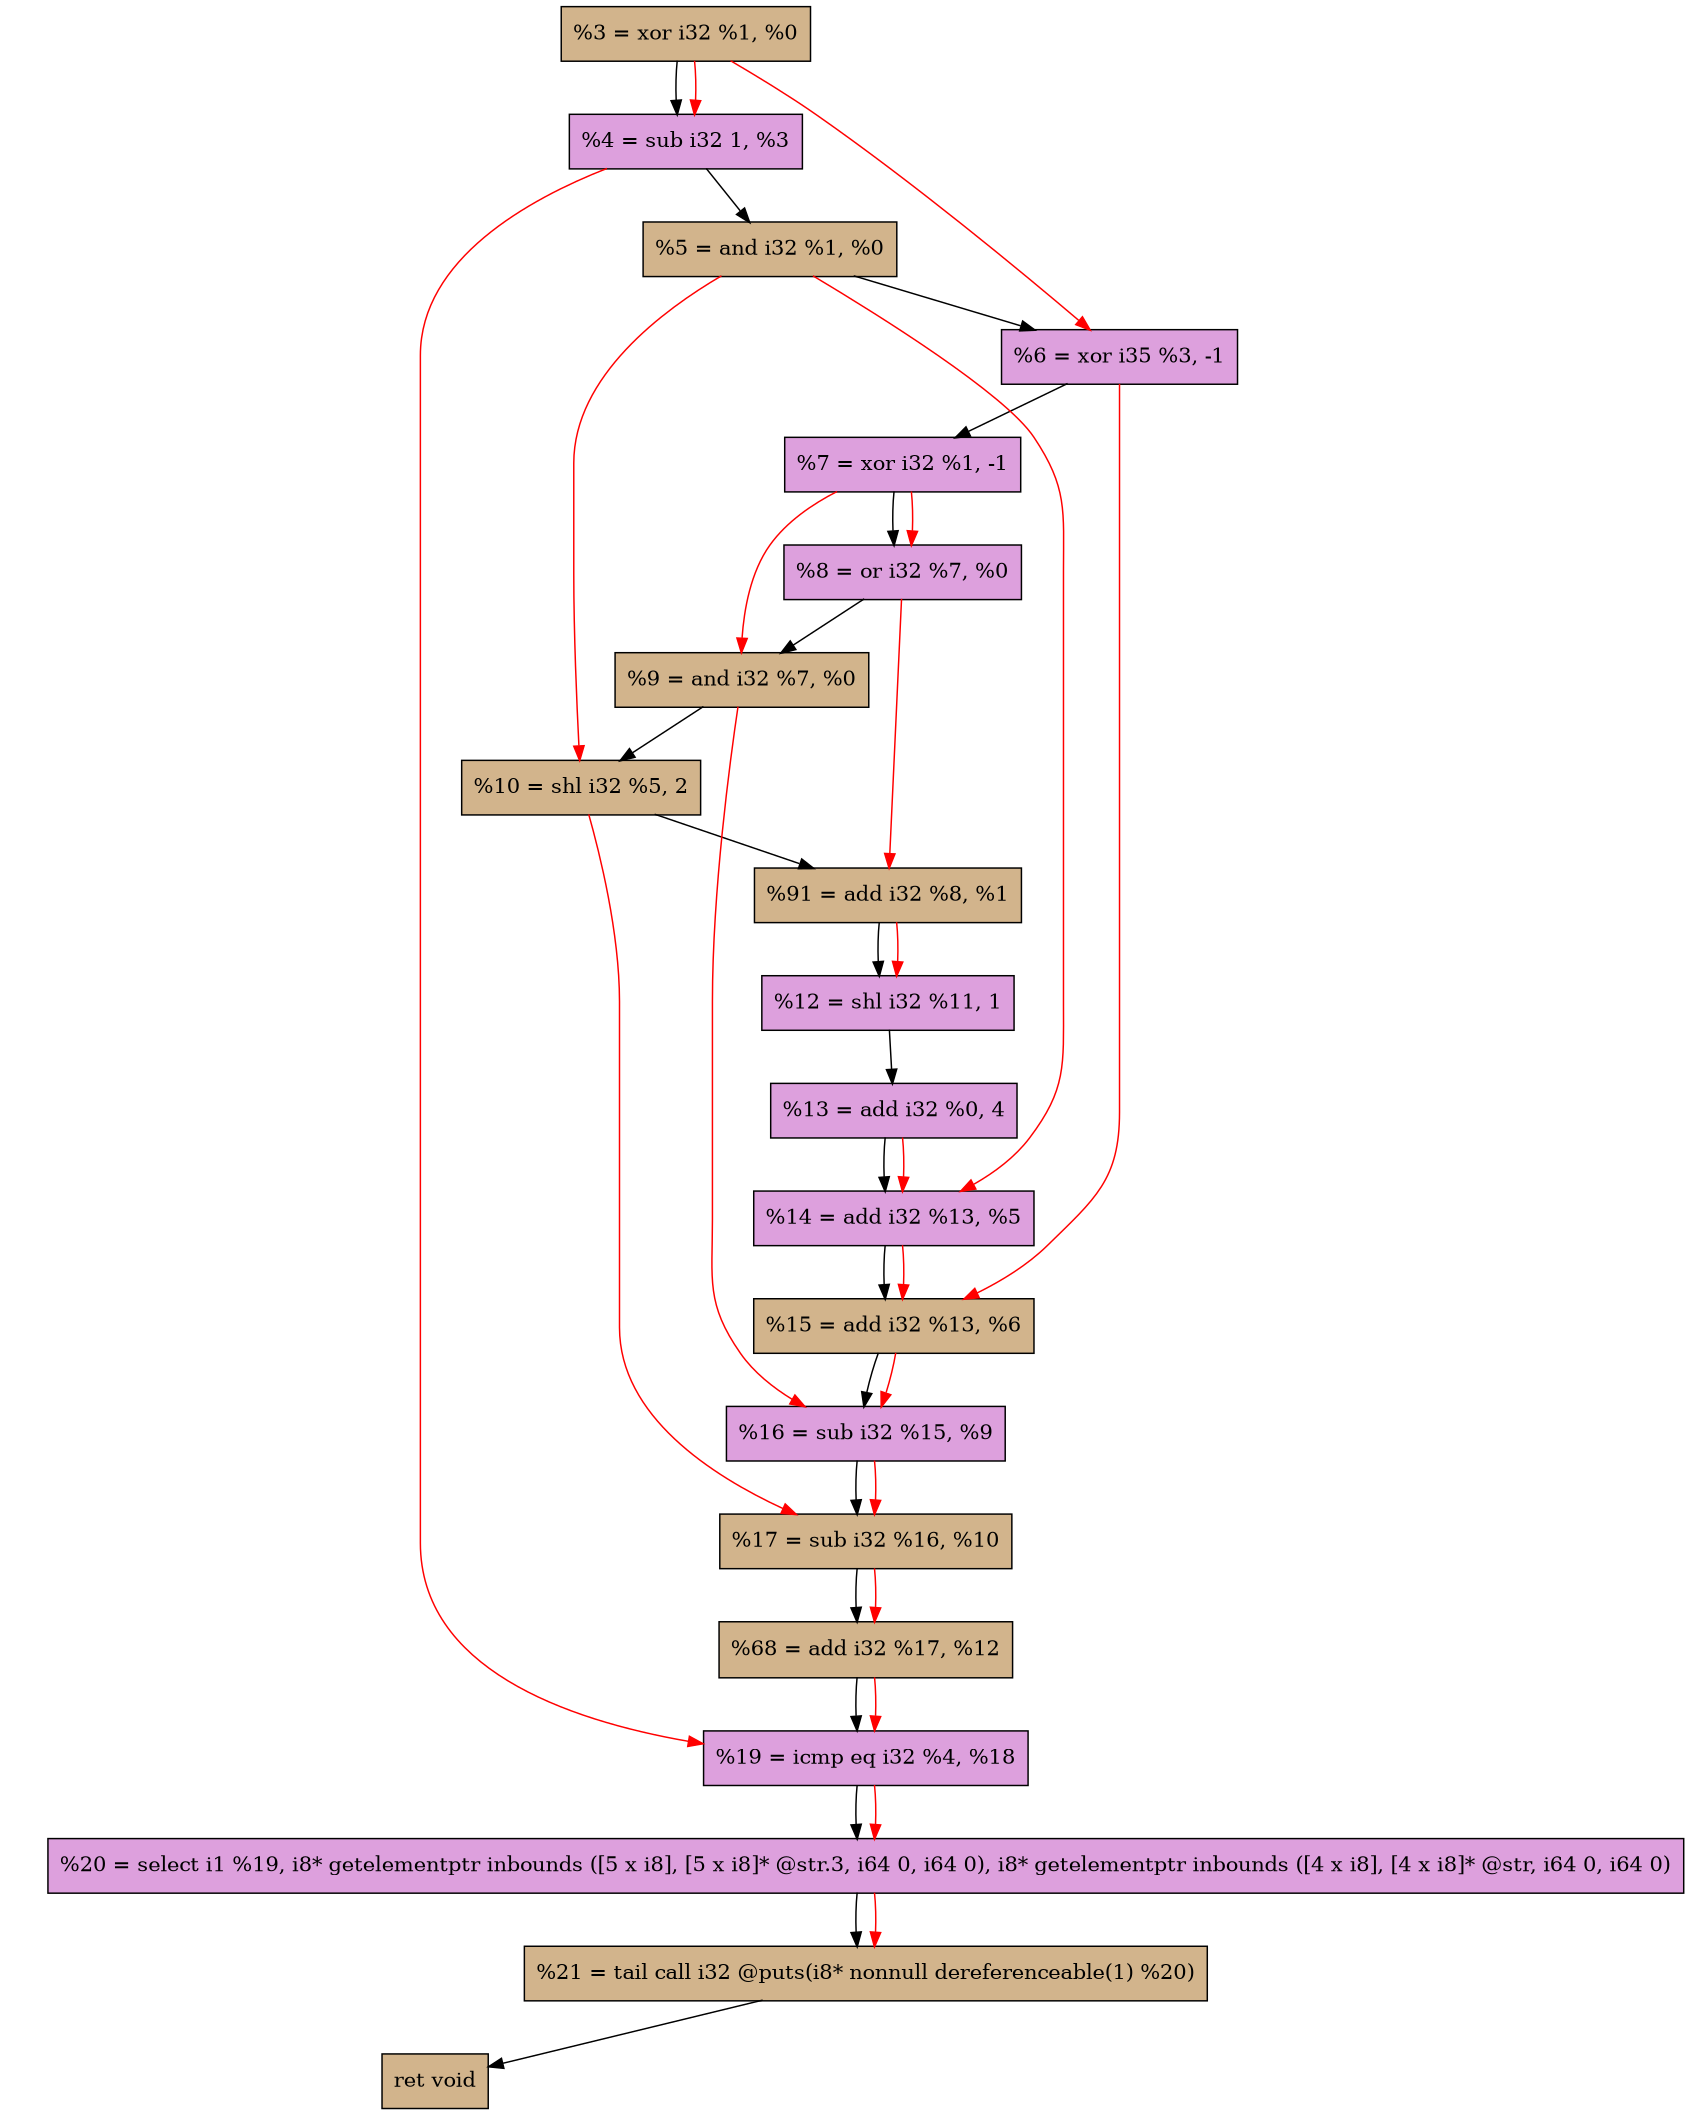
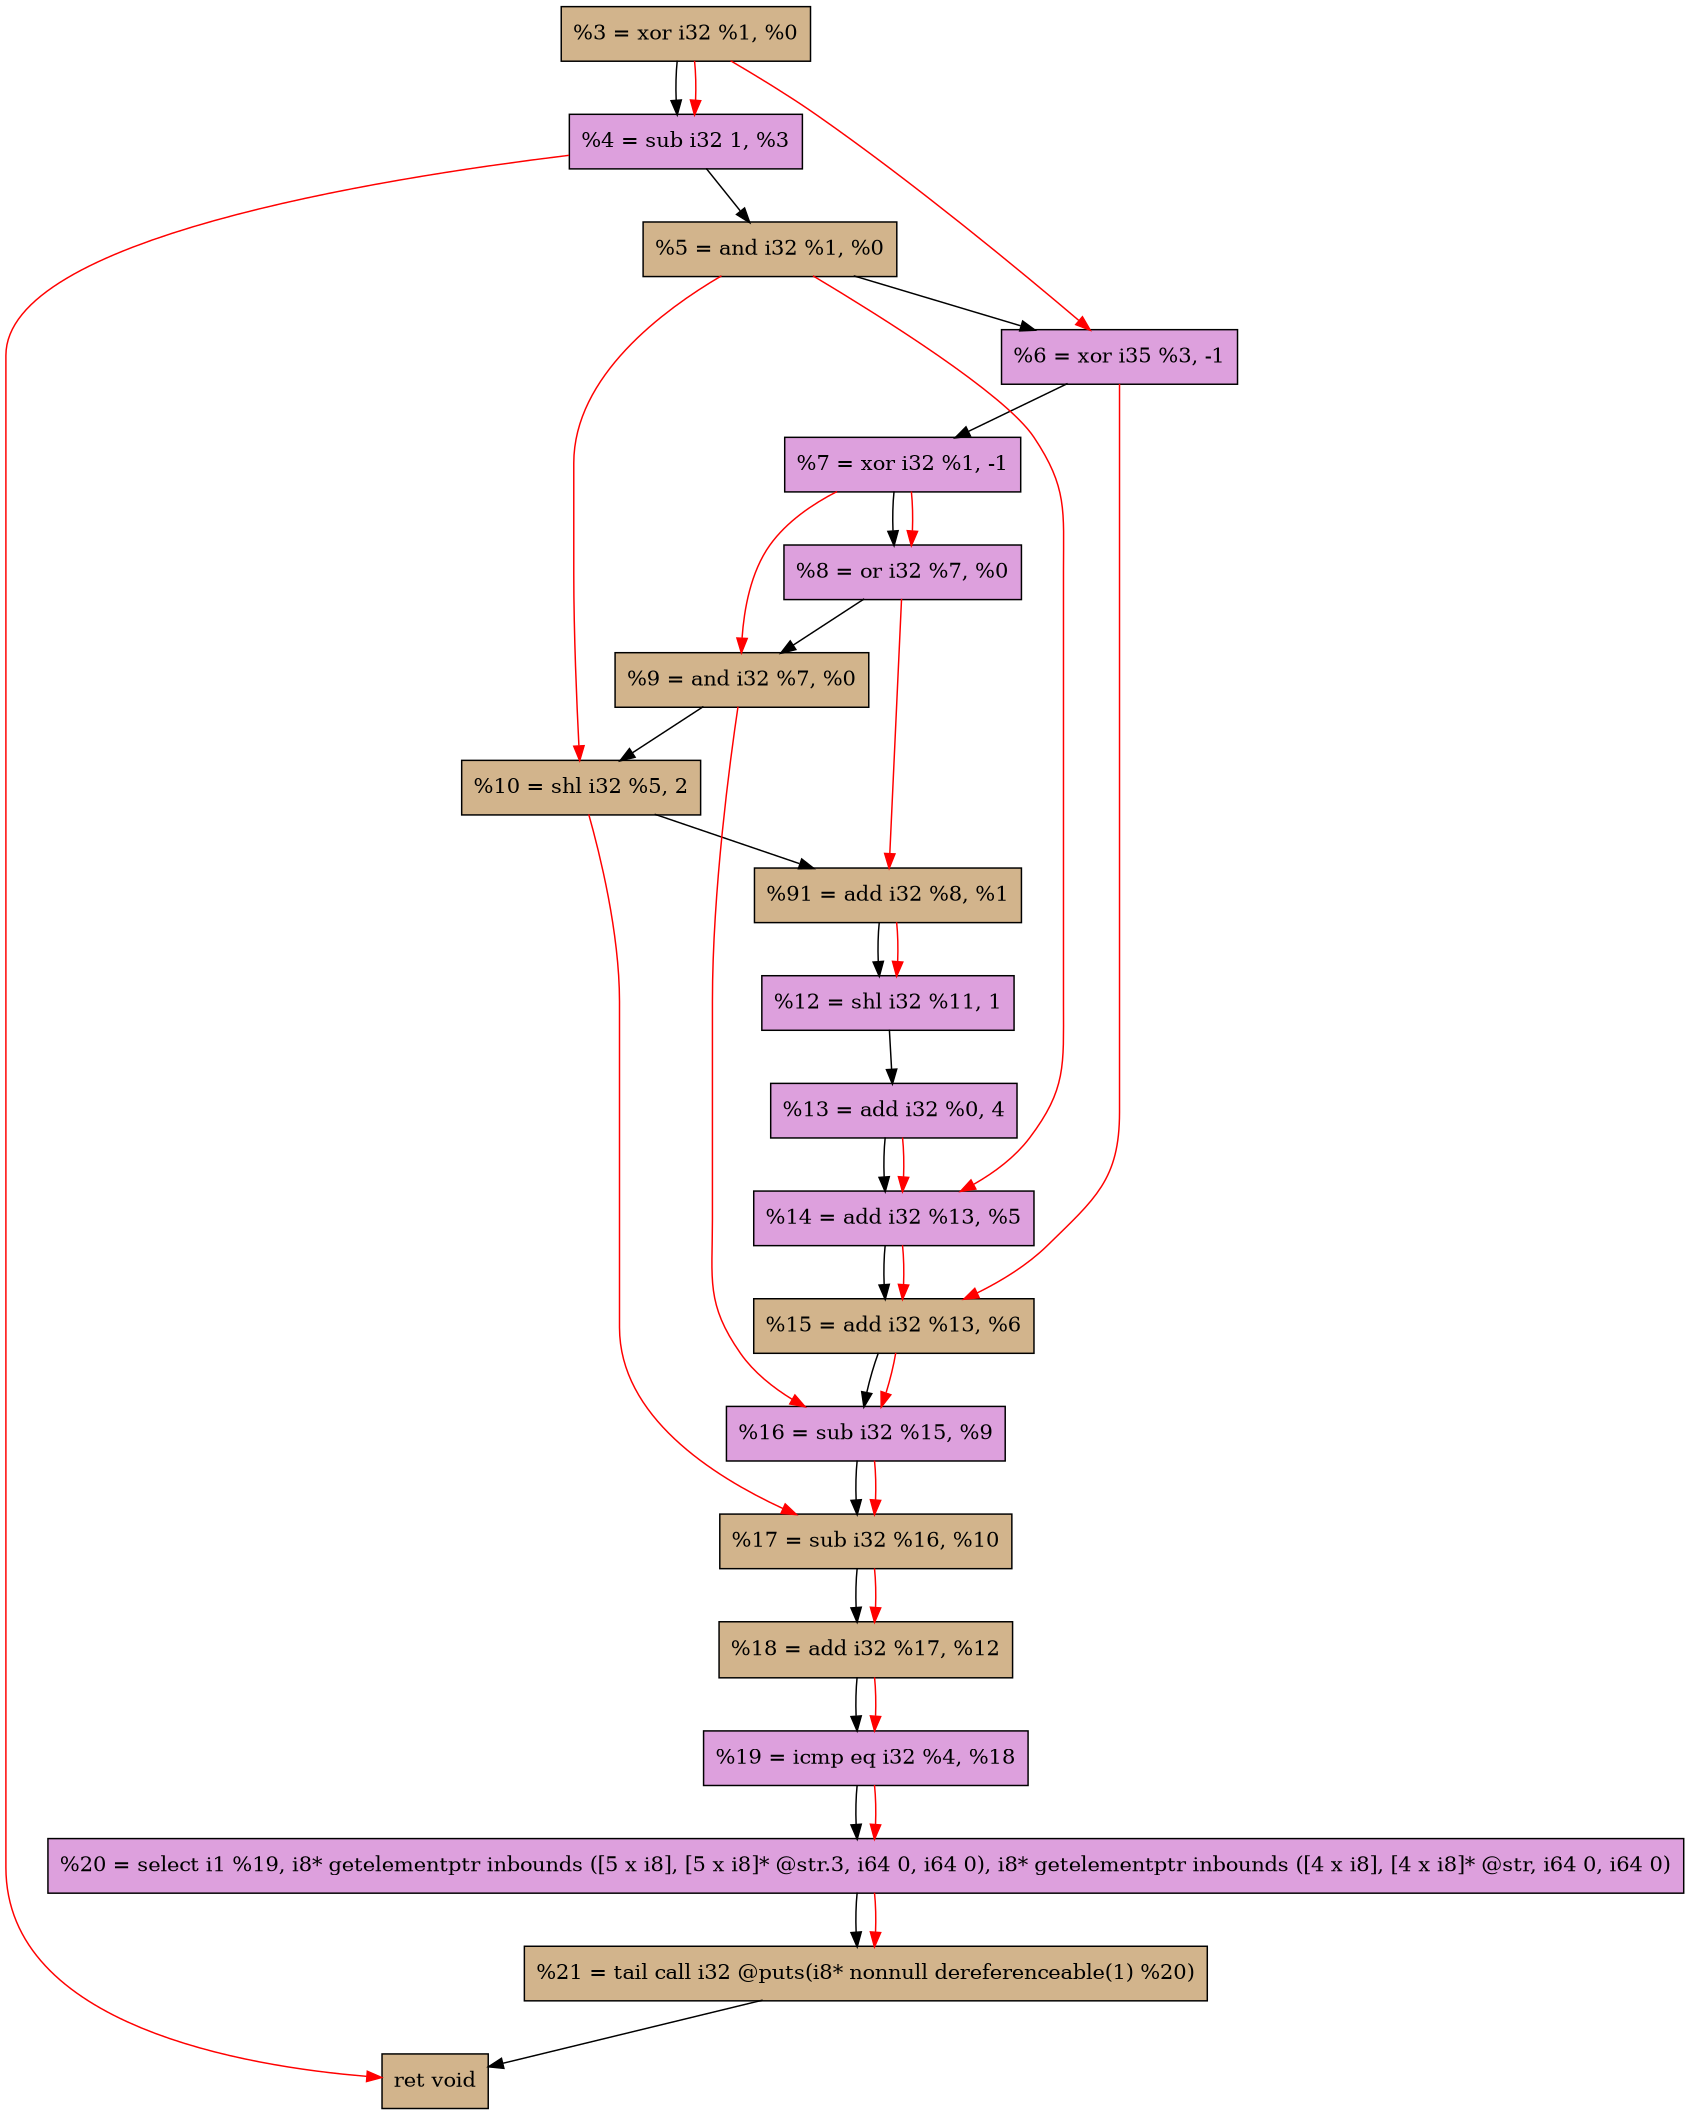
edge "%4 = sub i32 1, %3" -> "%19 = icmp eq i32 %4, %18": now "%4 = sub i32 1, %3" -> "ret void"
node "%68 = add i32 %17, %12": label "%68 = add i32 %17, %12" -> "%18 = add i32 %17, %12"
